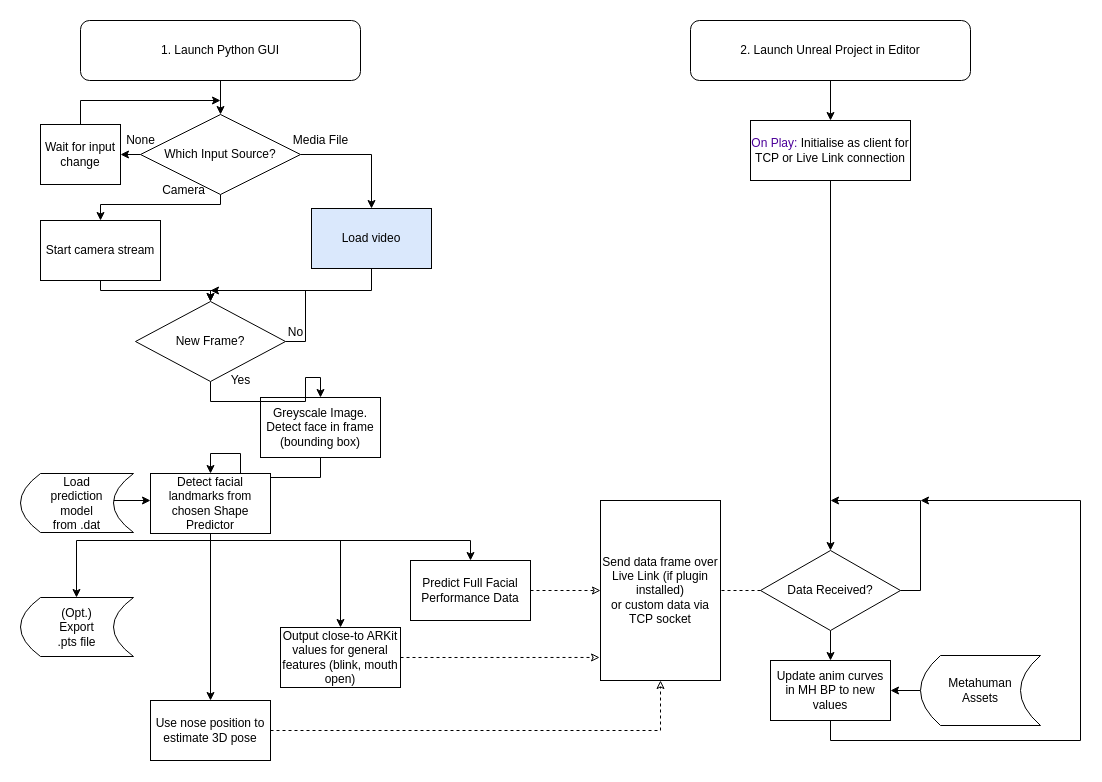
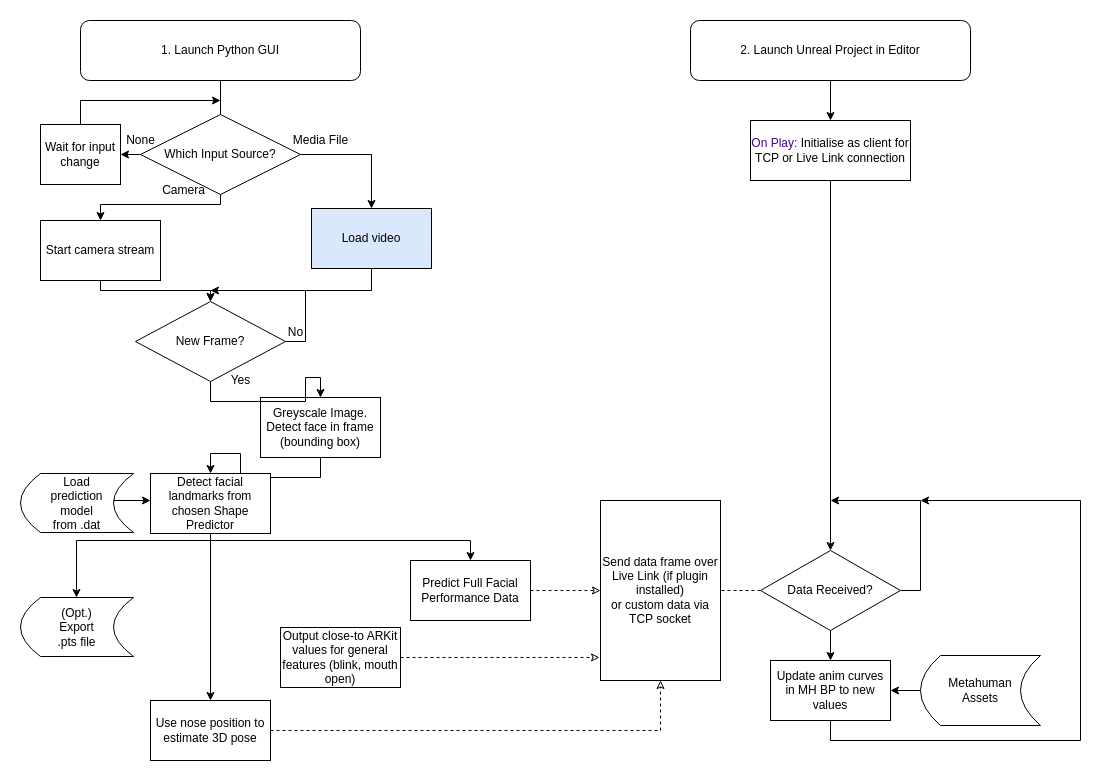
edge "1. Launch Python GUI" -> "Which Input Source?": arrowhead classic -> none
edge "Detect facial landmarks from chosen Shape Predictor" -> "Output close-to ARKit values for general features (blink, mouth open)": removed
